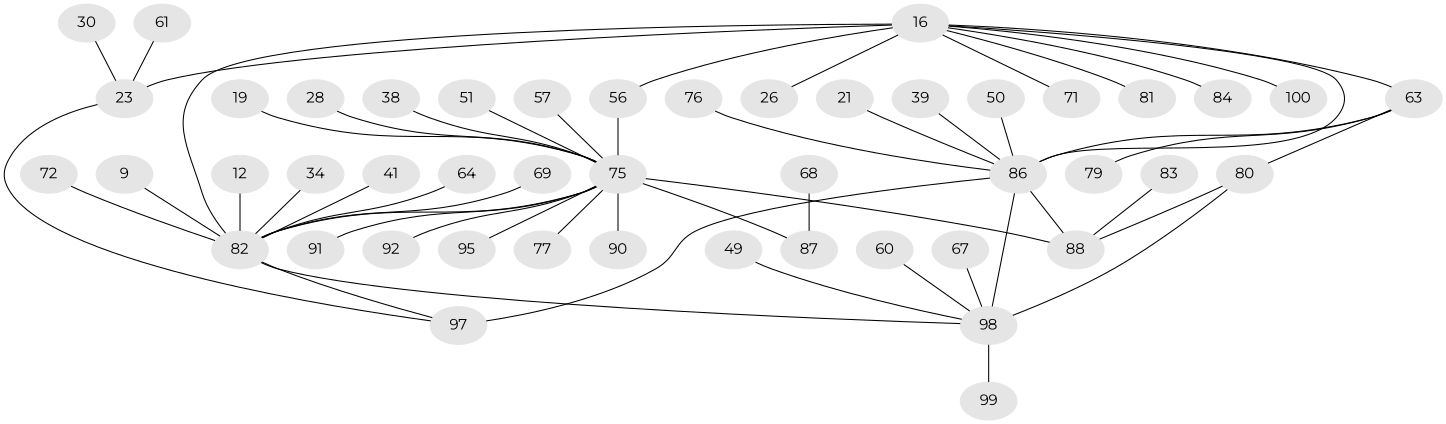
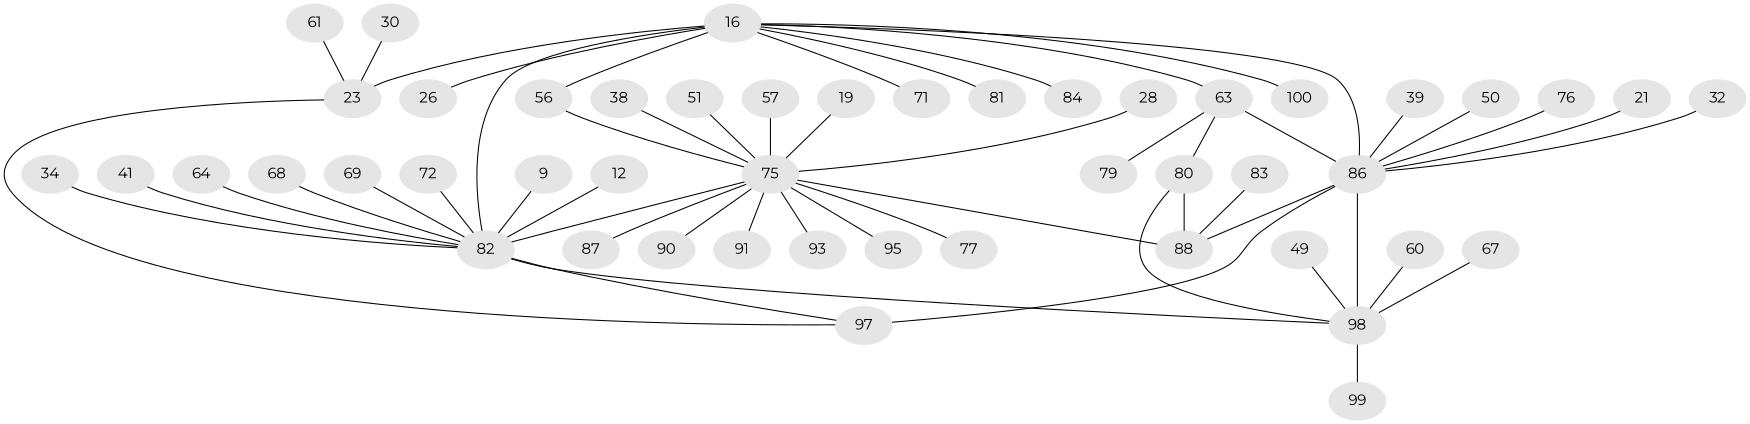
node "32": added
edge "68" -- "87": now "68" -- "82"
node "92": label "92" -> "93"
